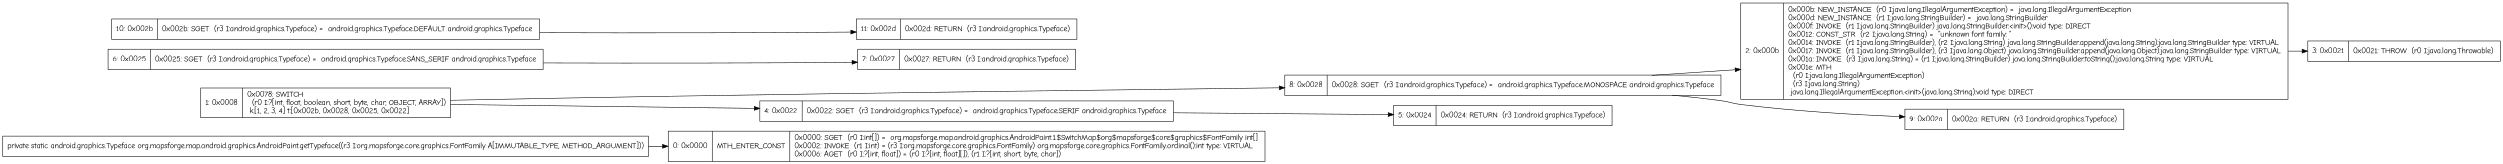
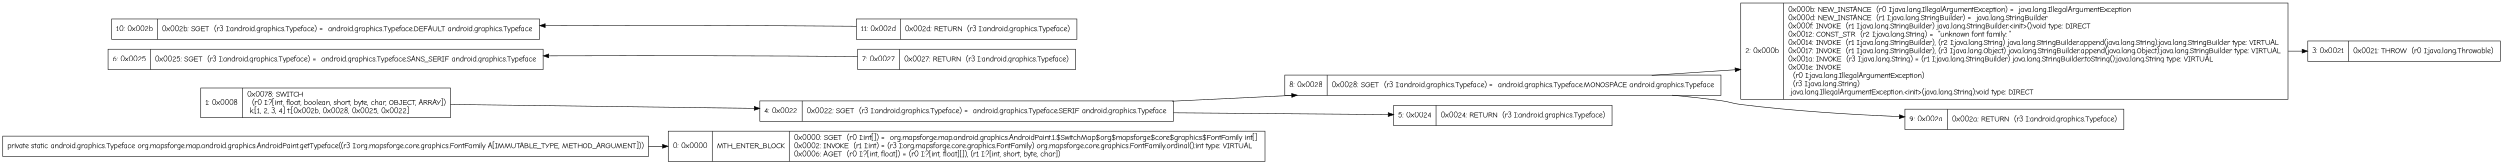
edge "10: 0x002b" -> "11: 0x002d": reversed
edge "6: 0x0025" -> "7: 0x0027": reversed
node "2: 0x000b": text "0x001e: MTH" -> "0x001e: INVOKE"
edge "1: 0x0008" -> "8: 0x0028": now "4: 0x0022" -> "8: 0x0028"
node "0: 0x0000": text "MTH_ENTER_CONST" -> "MTH_ENTER_BLOCK"
